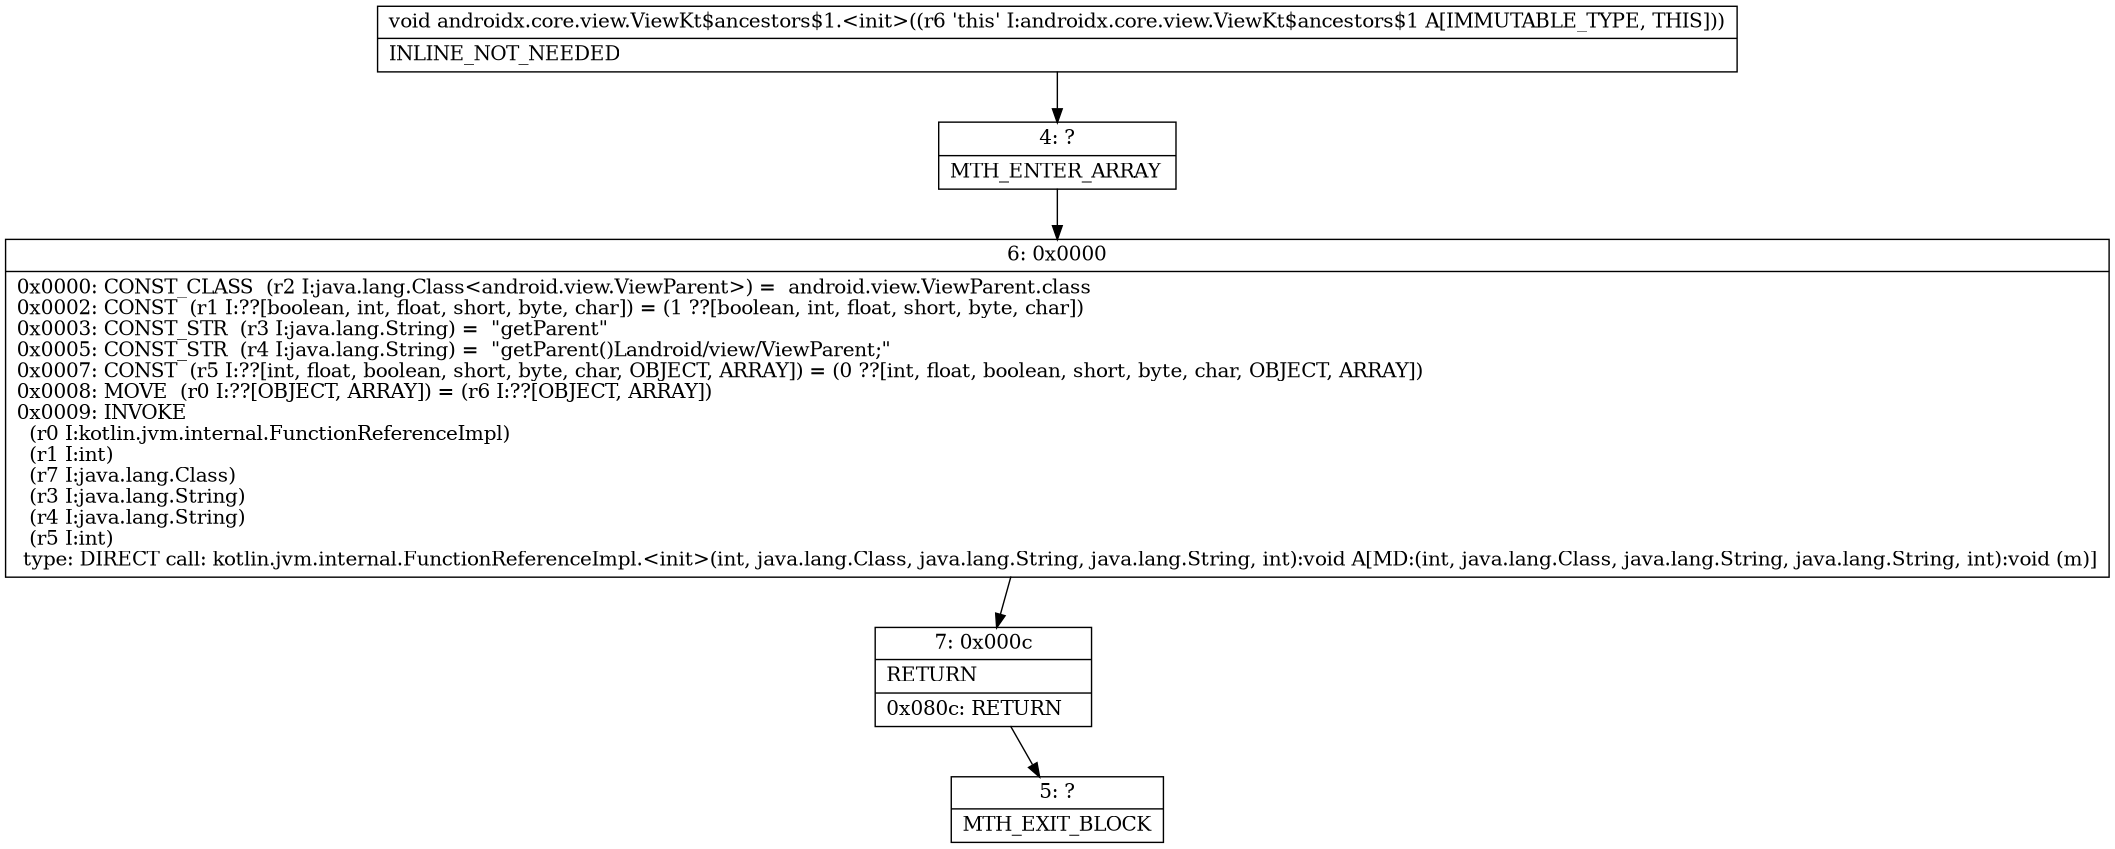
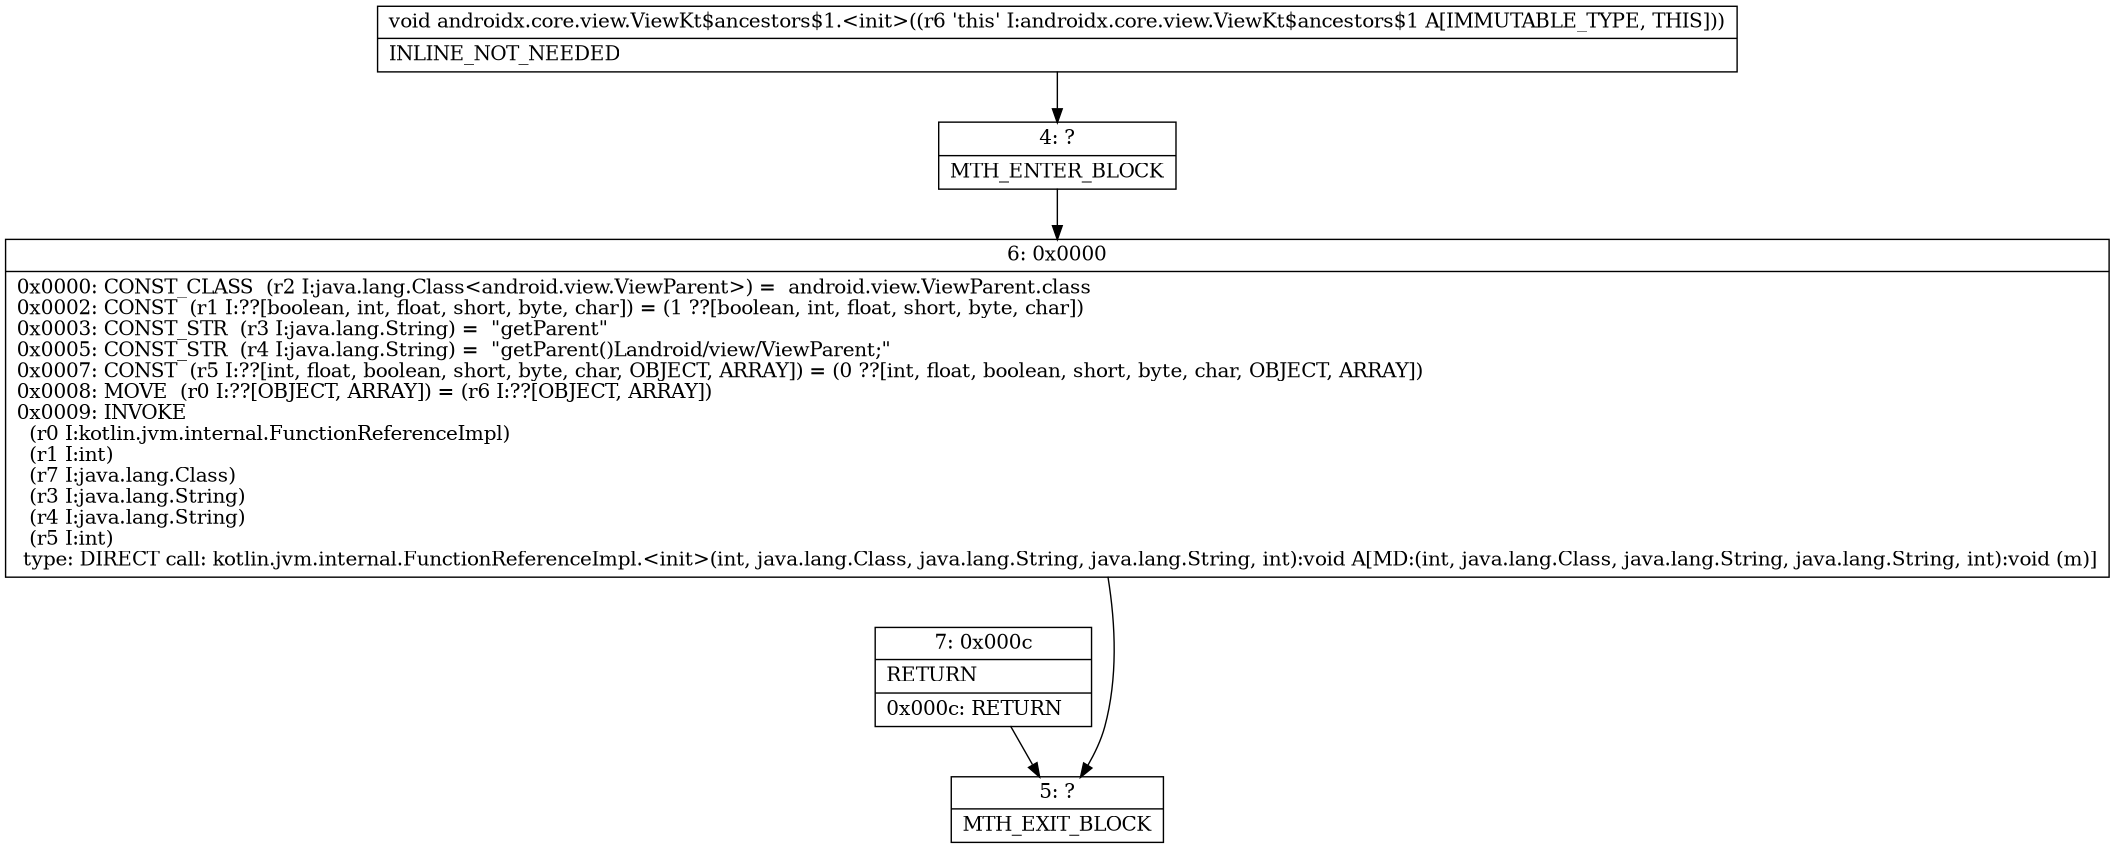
node "4: ?": text "MTH_ENTER_ARRAY" -> "MTH_ENTER_BLOCK"
edge "6: 0x0000" -> "7: 0x000c": now "6: 0x0000" -> "5: ?"
node "7: 0x000c": text "0x080c: RETURN" -> "0x000c: RETURN"
